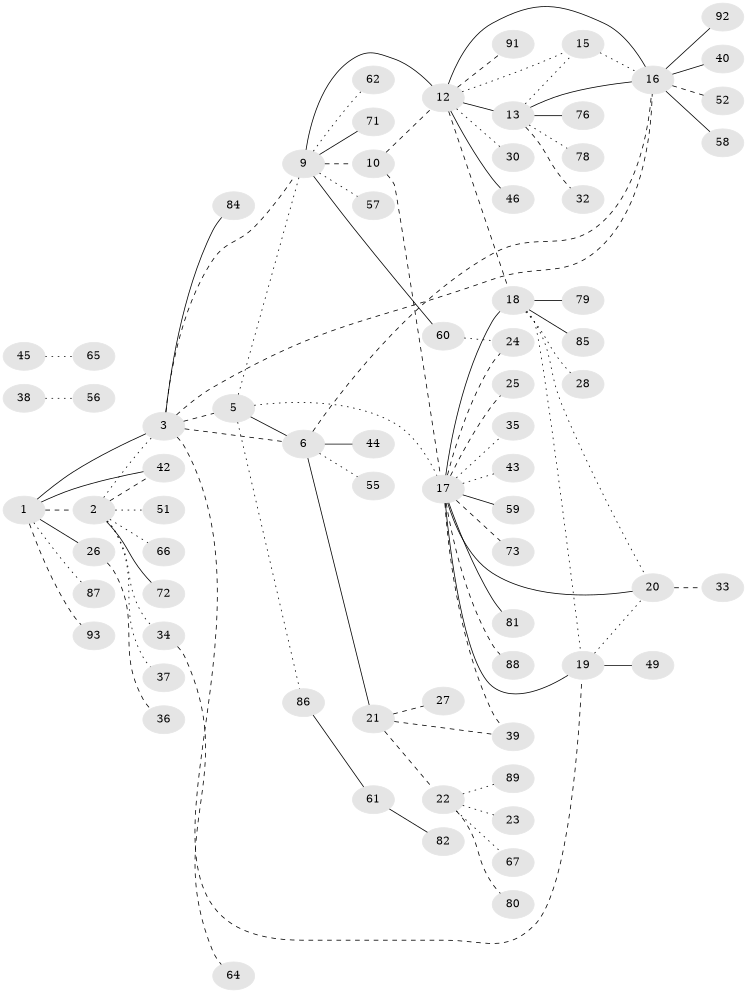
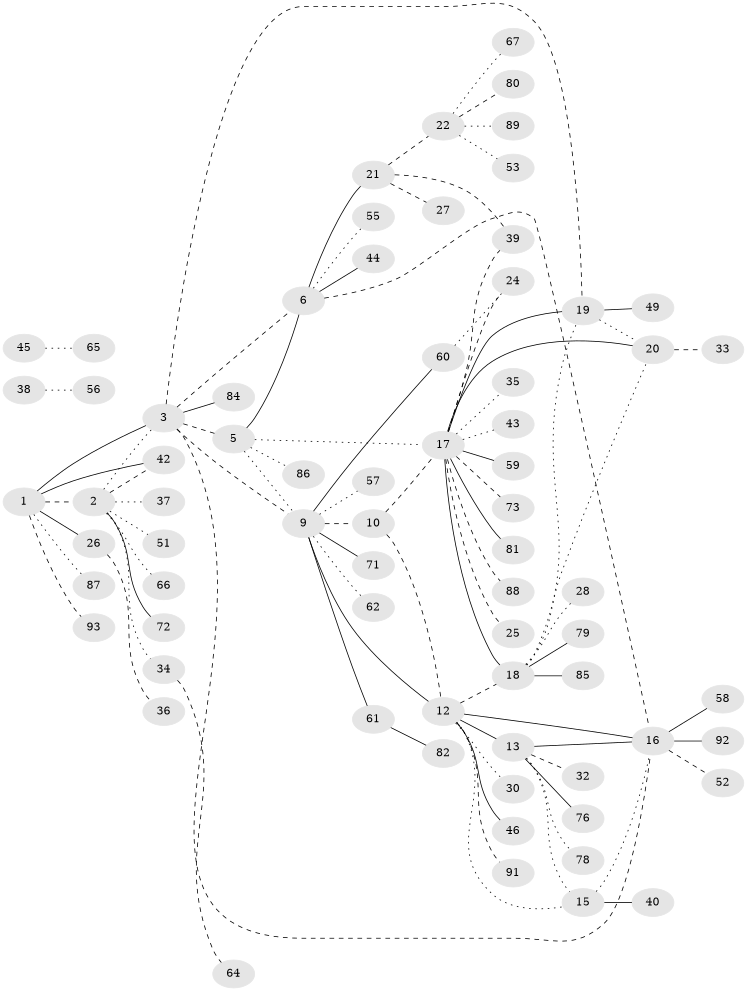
edge "40" -- "16": now "40" -- "15"
edge "86" -- "61": now "9" -- "61"
node "23": label "23" -> "53"
